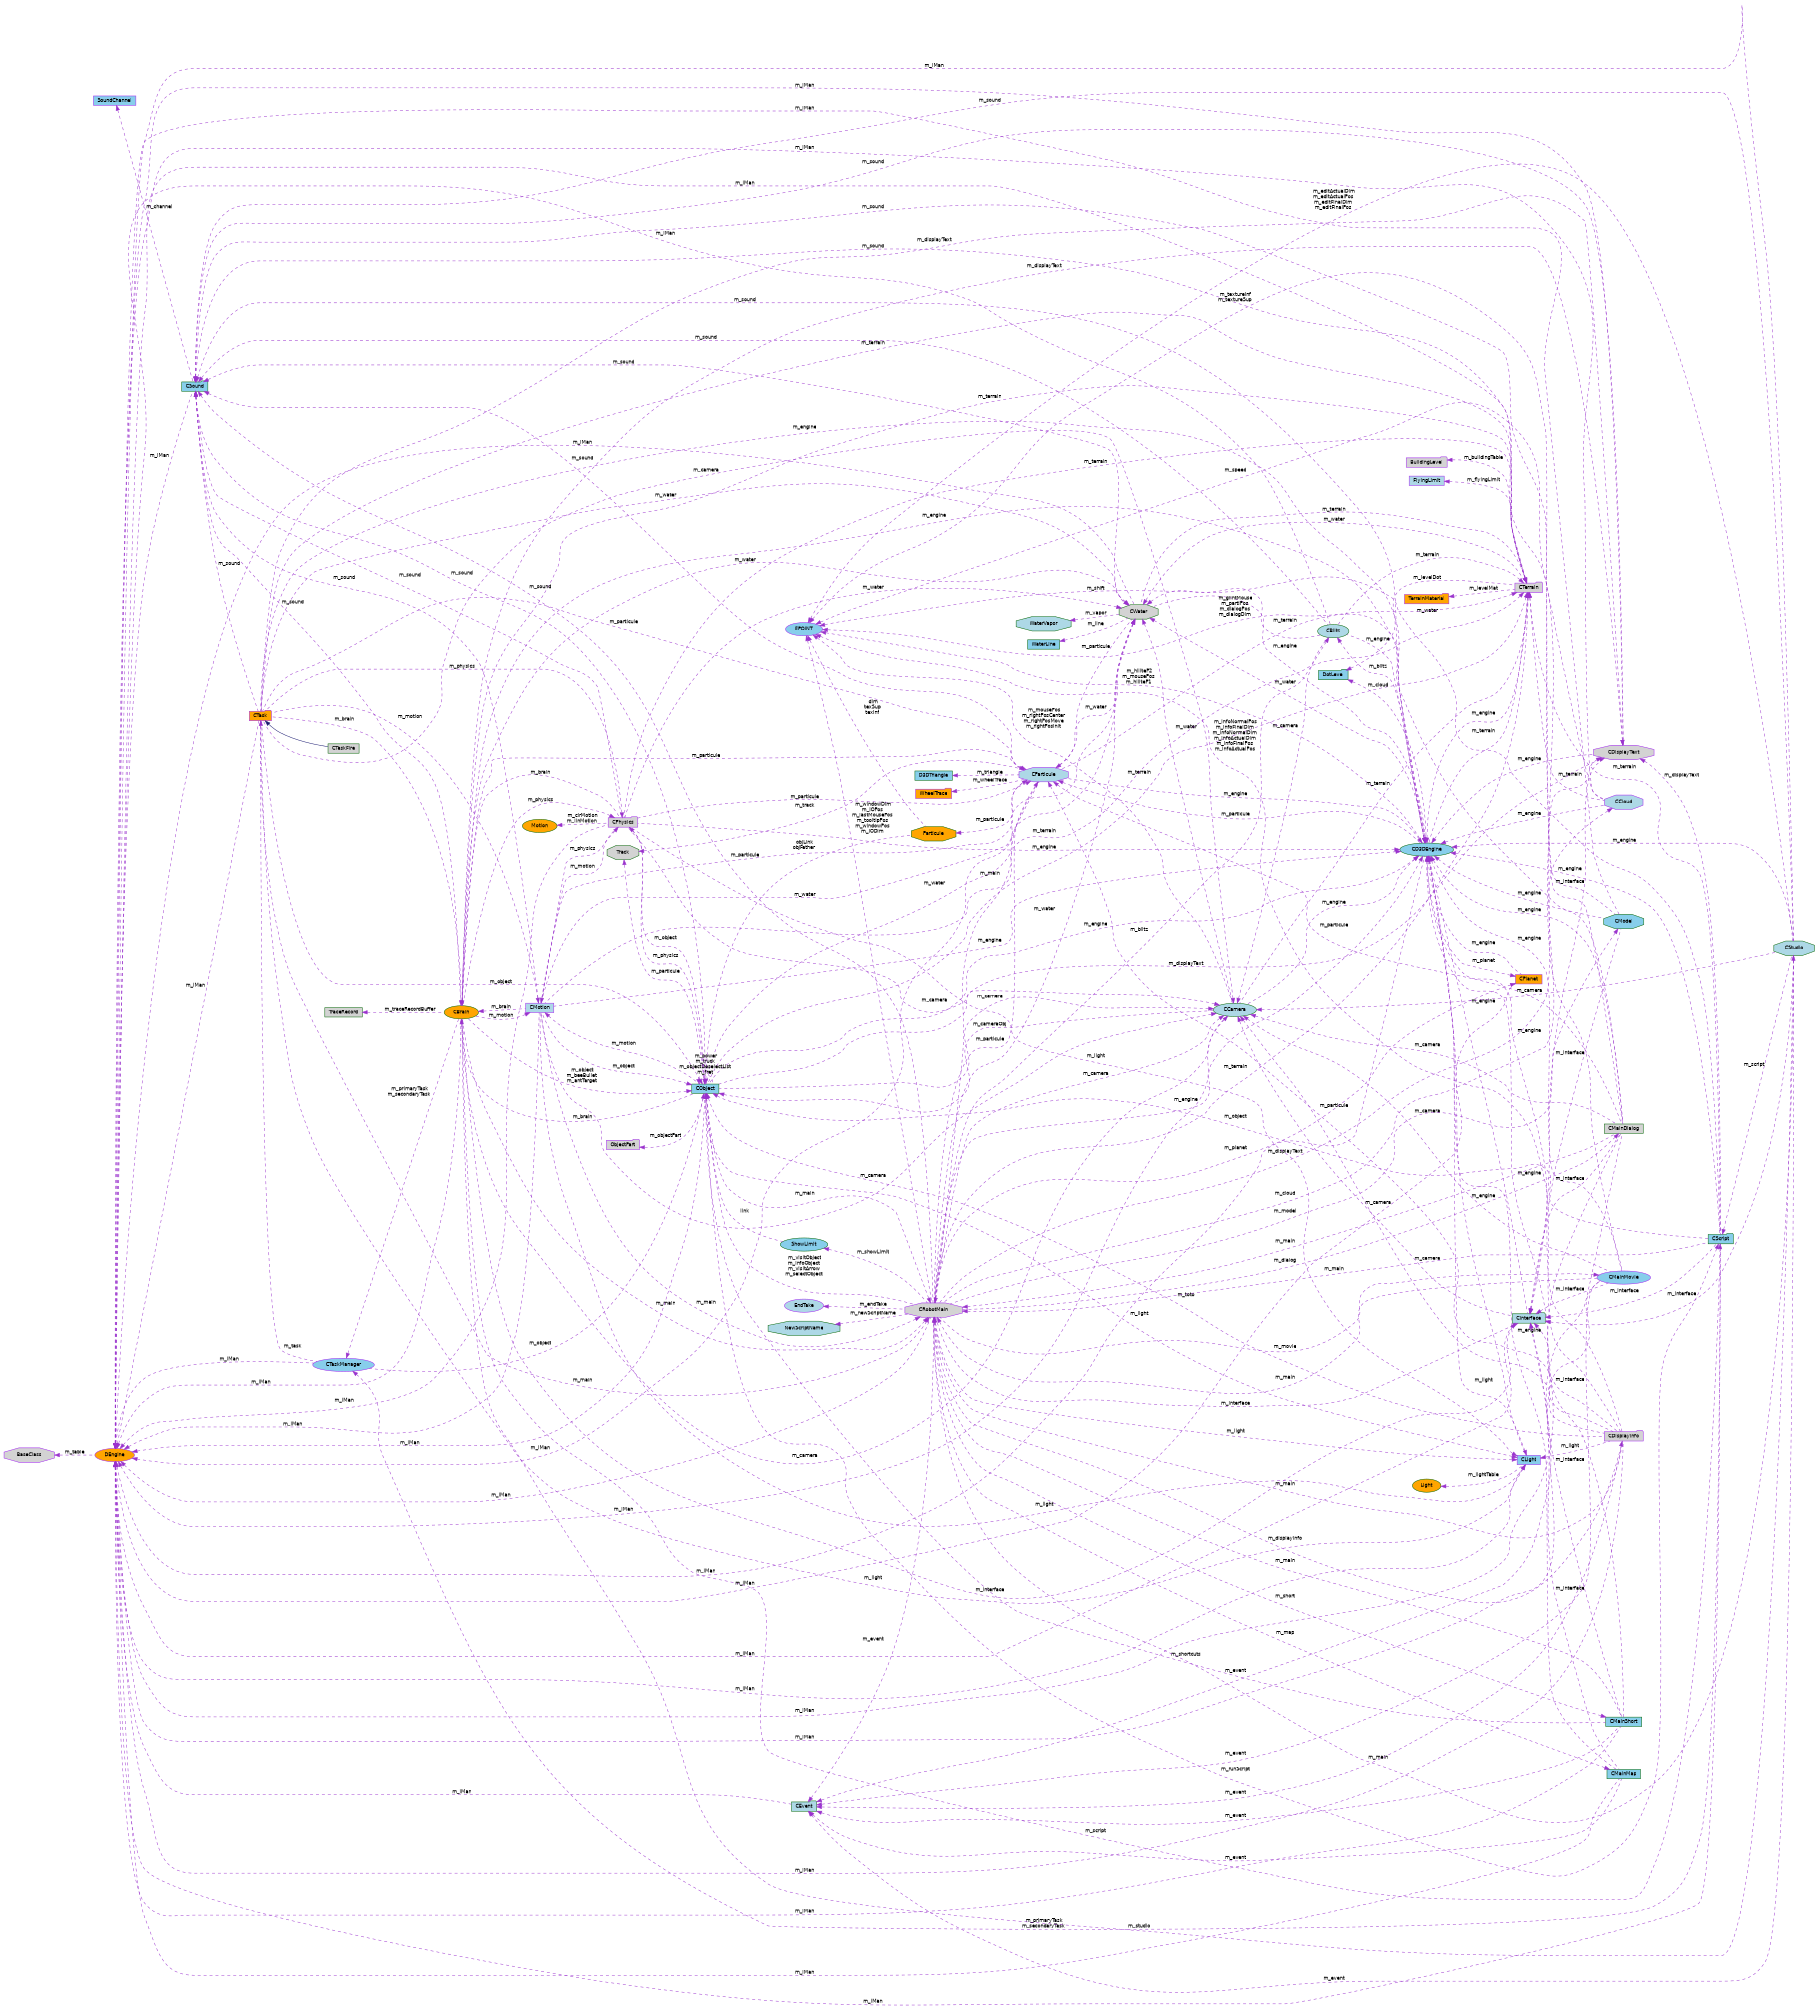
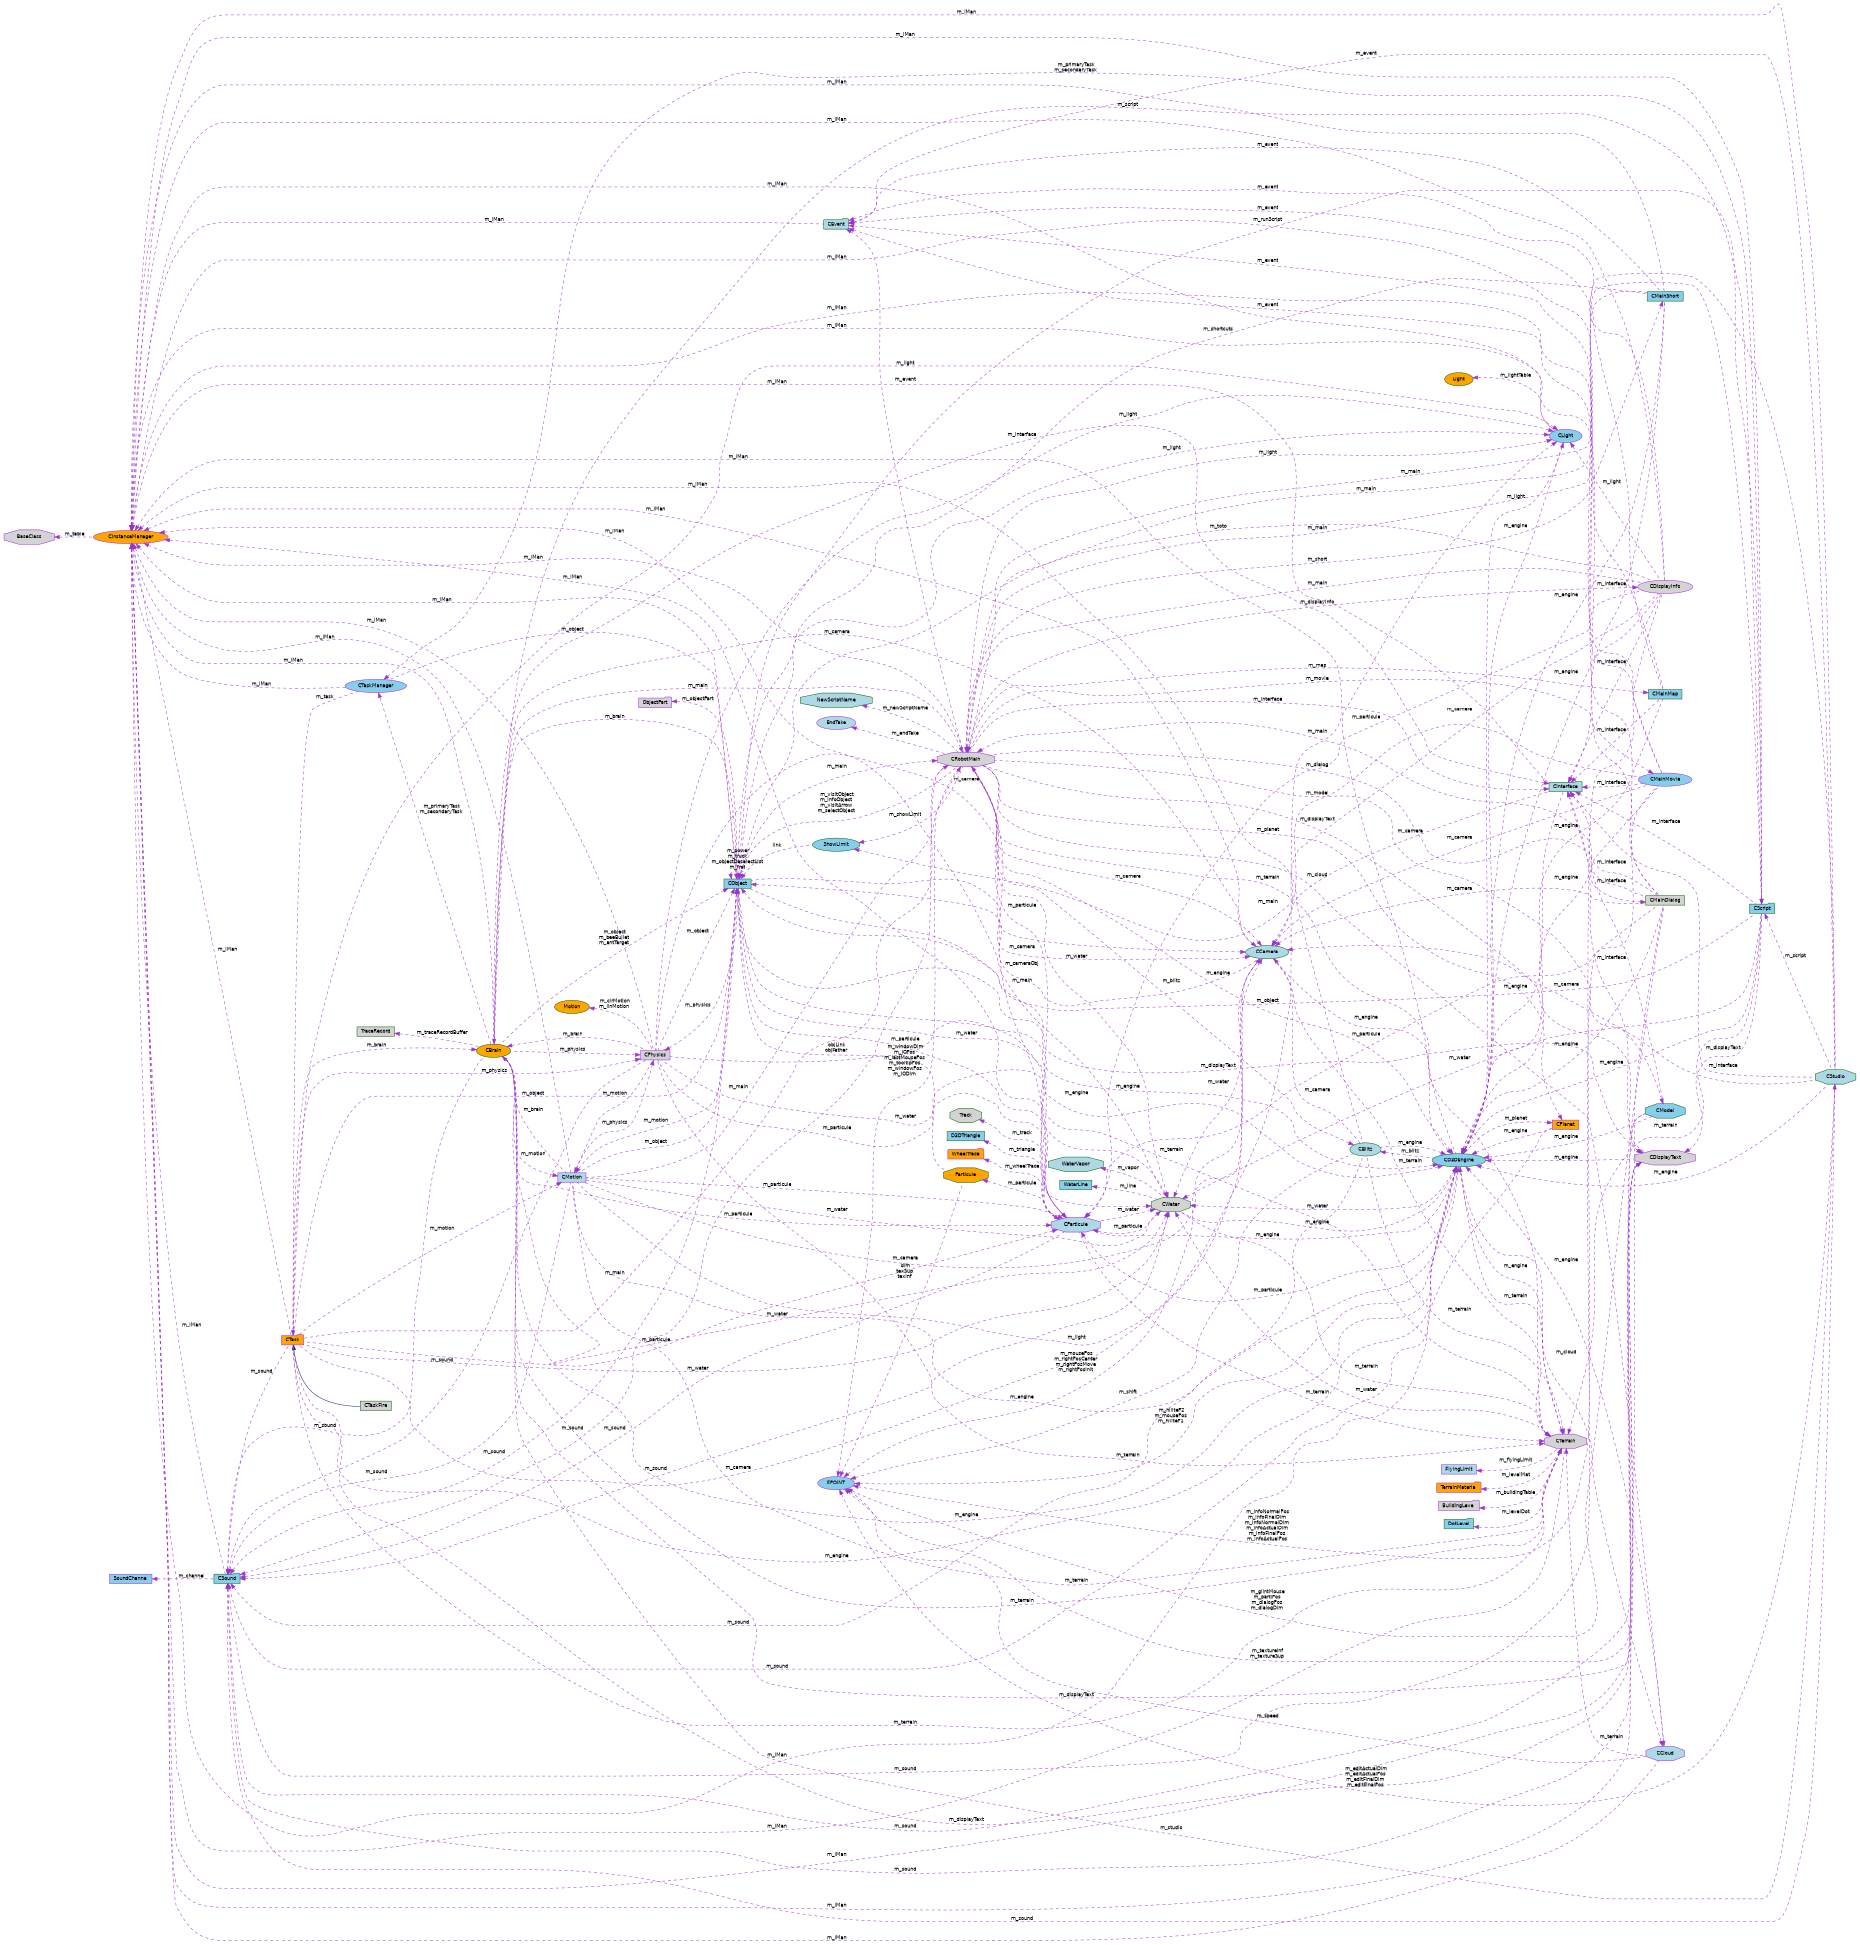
node "CTerrain": shape folder -> octagon
edge "CD3DEngine" -> "DotLevel": now "CD3DEngine" -> "CCloud"
edge "CObject" -> "Track": now "CObject" -> "CParticule"
edge "CMainMovie" -> "CRobotMain": now "CMainMovie" -> "ShowLimit"
node "CDisplayInfo": shape folder -> ellipse
node "DEngine": label "DEngine" -> "CInstanceManager"
node "CLight": shape box -> ellipse
